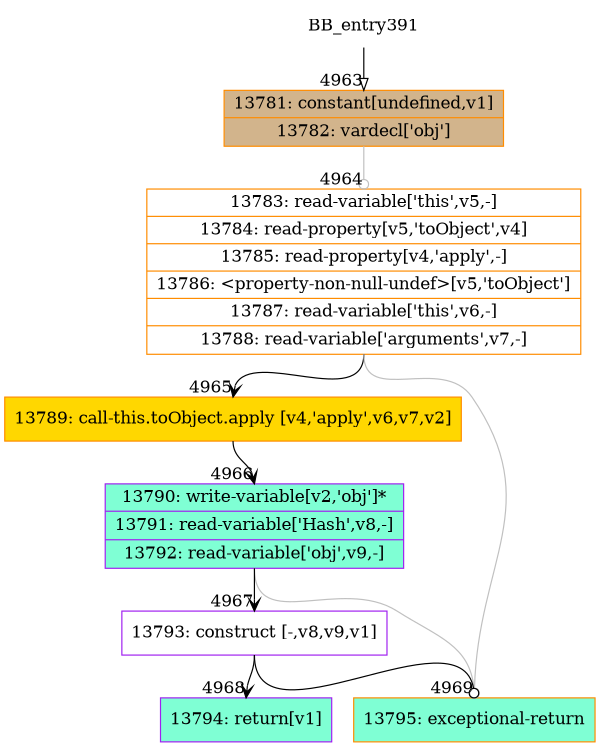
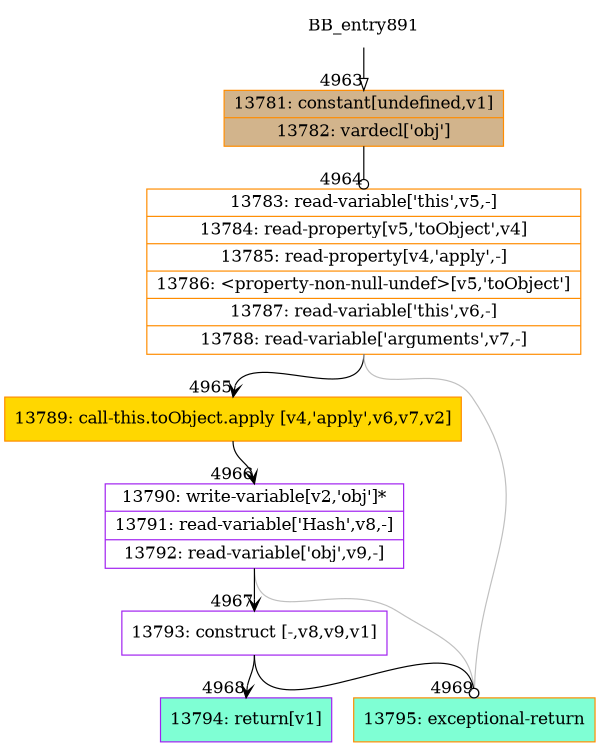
node "BB_entry391": label "BB_entry391" -> "BB_entry891"
edge "13781: constant[undefined,v1]" -> "13783: read-variable['this',v5,-]": color gray -> black
node "13790: write-variable[v2,'obj']*": fillcolor aquamarine -> white
